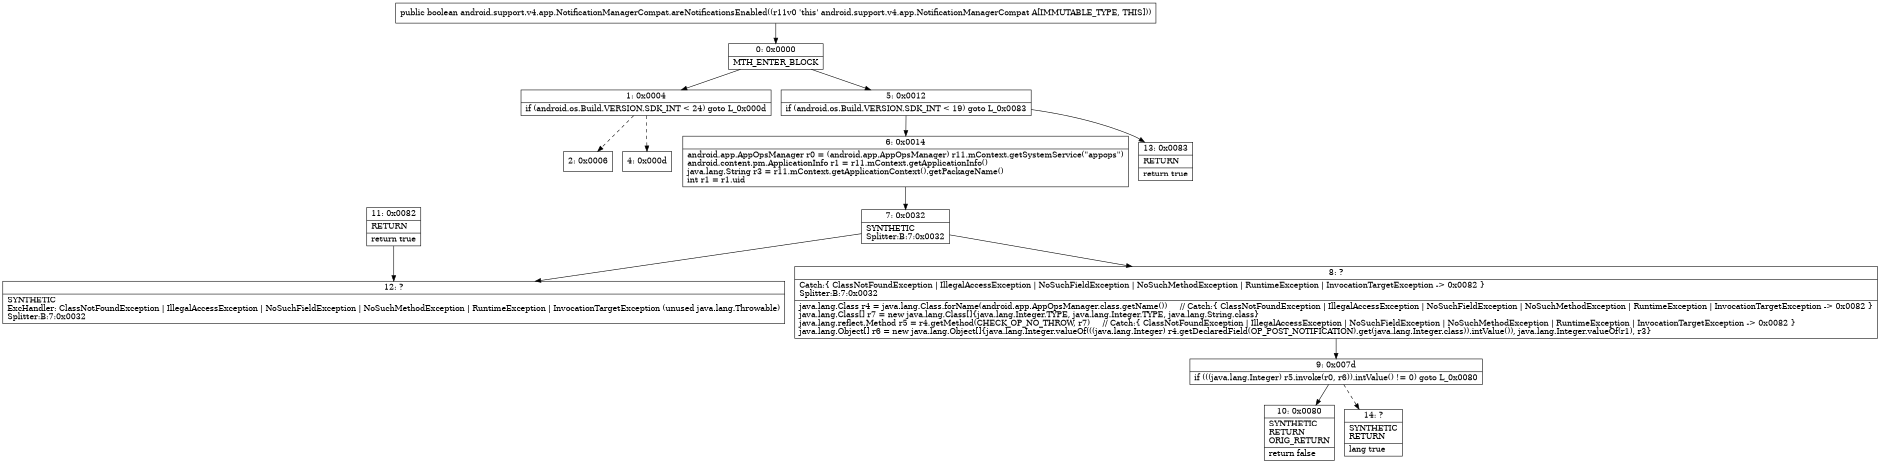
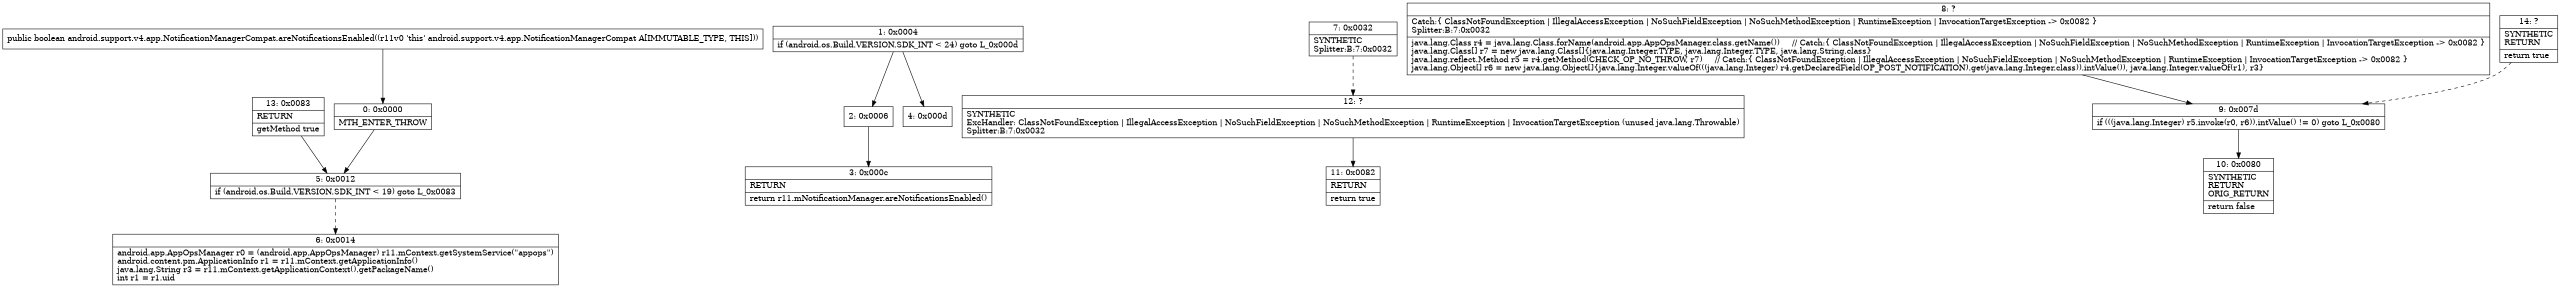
node "0: 0x0000": text "MTH_ENTER_BLOCK" -> "MTH_ENTER_THROW"
edge "0: 0x0000" -> "1: 0x0004": removed
edge "5: 0x0012" -> "13: 0x0083": reversed
edge "5: 0x0012" -> "6: 0x0014": style solid -> dashed
edge "1: 0x0004" -> "2: 0x0006": style dashed -> solid
edge "1: 0x0004" -> "4: 0x000d": style dashed -> solid
node "13: 0x0083": text "return true" -> "getMethod true"
node "3: 0x000c": added
edge "6: 0x0014" -> "7: 0x0032": removed
edge "7: 0x0032" -> "8: ?": removed
edge "7: 0x0032" -> "12: ?": style solid -> dashed
edge "11: 0x0082" -> "12: ?": reversed
edge "9: 0x007d" -> "14: ?": reversed
node "14: ?": text "lang true" -> "return true"
